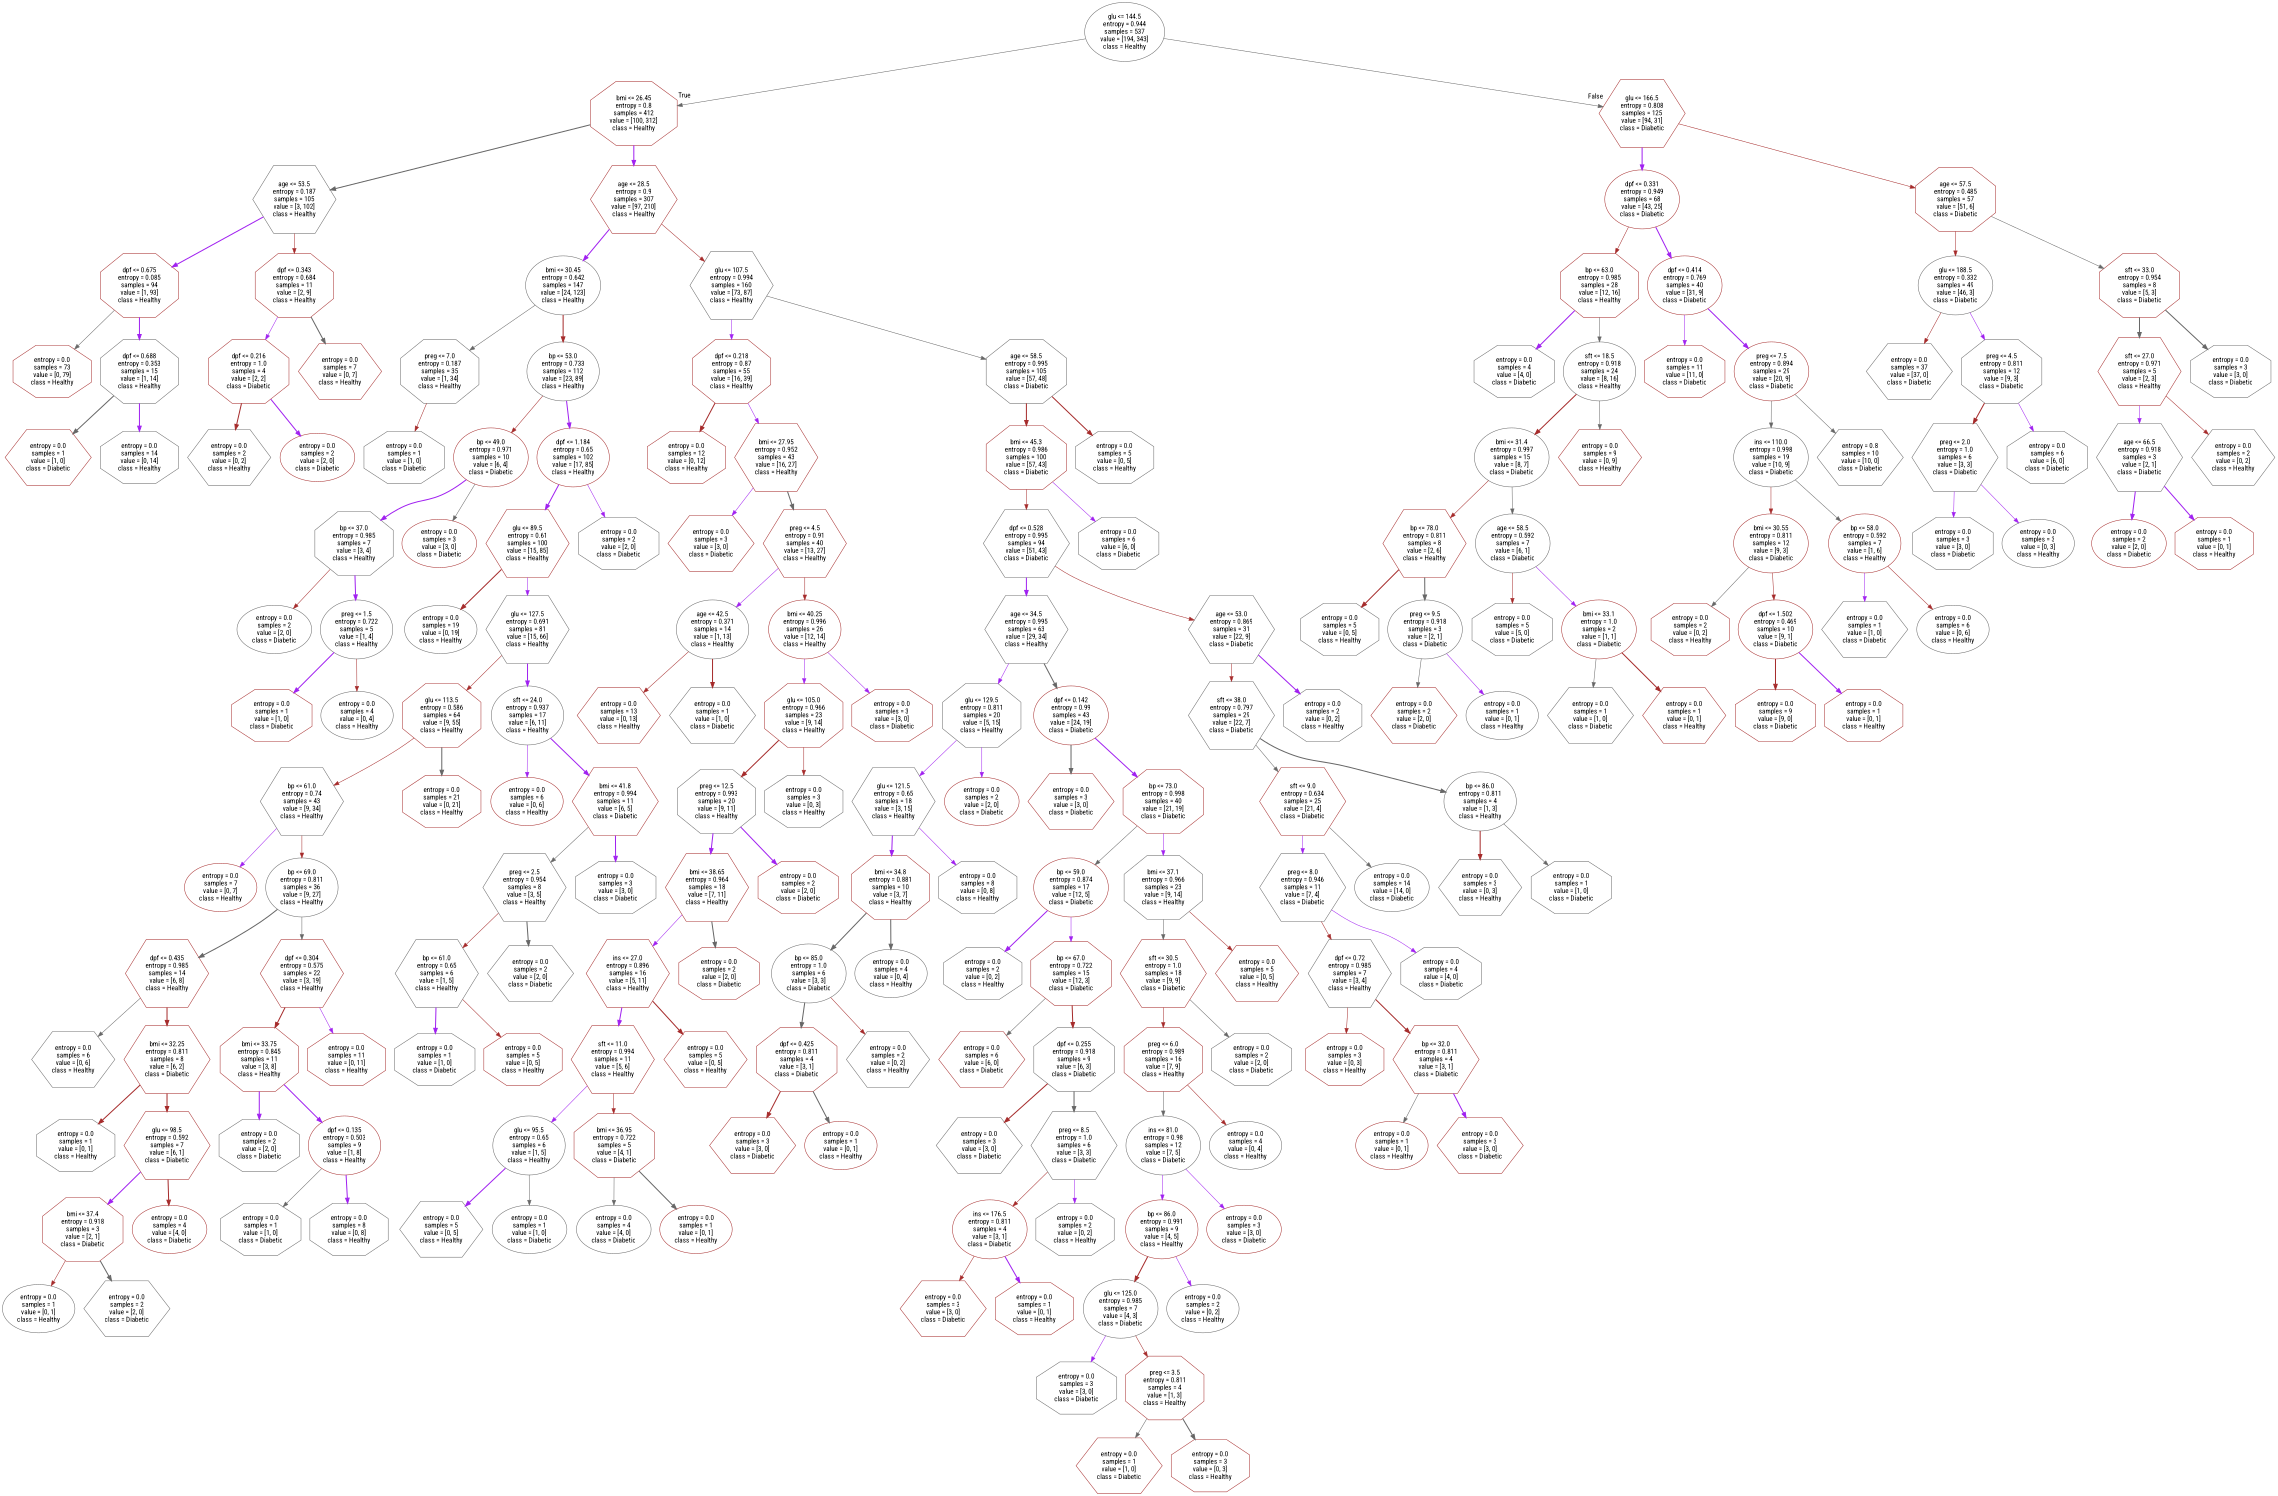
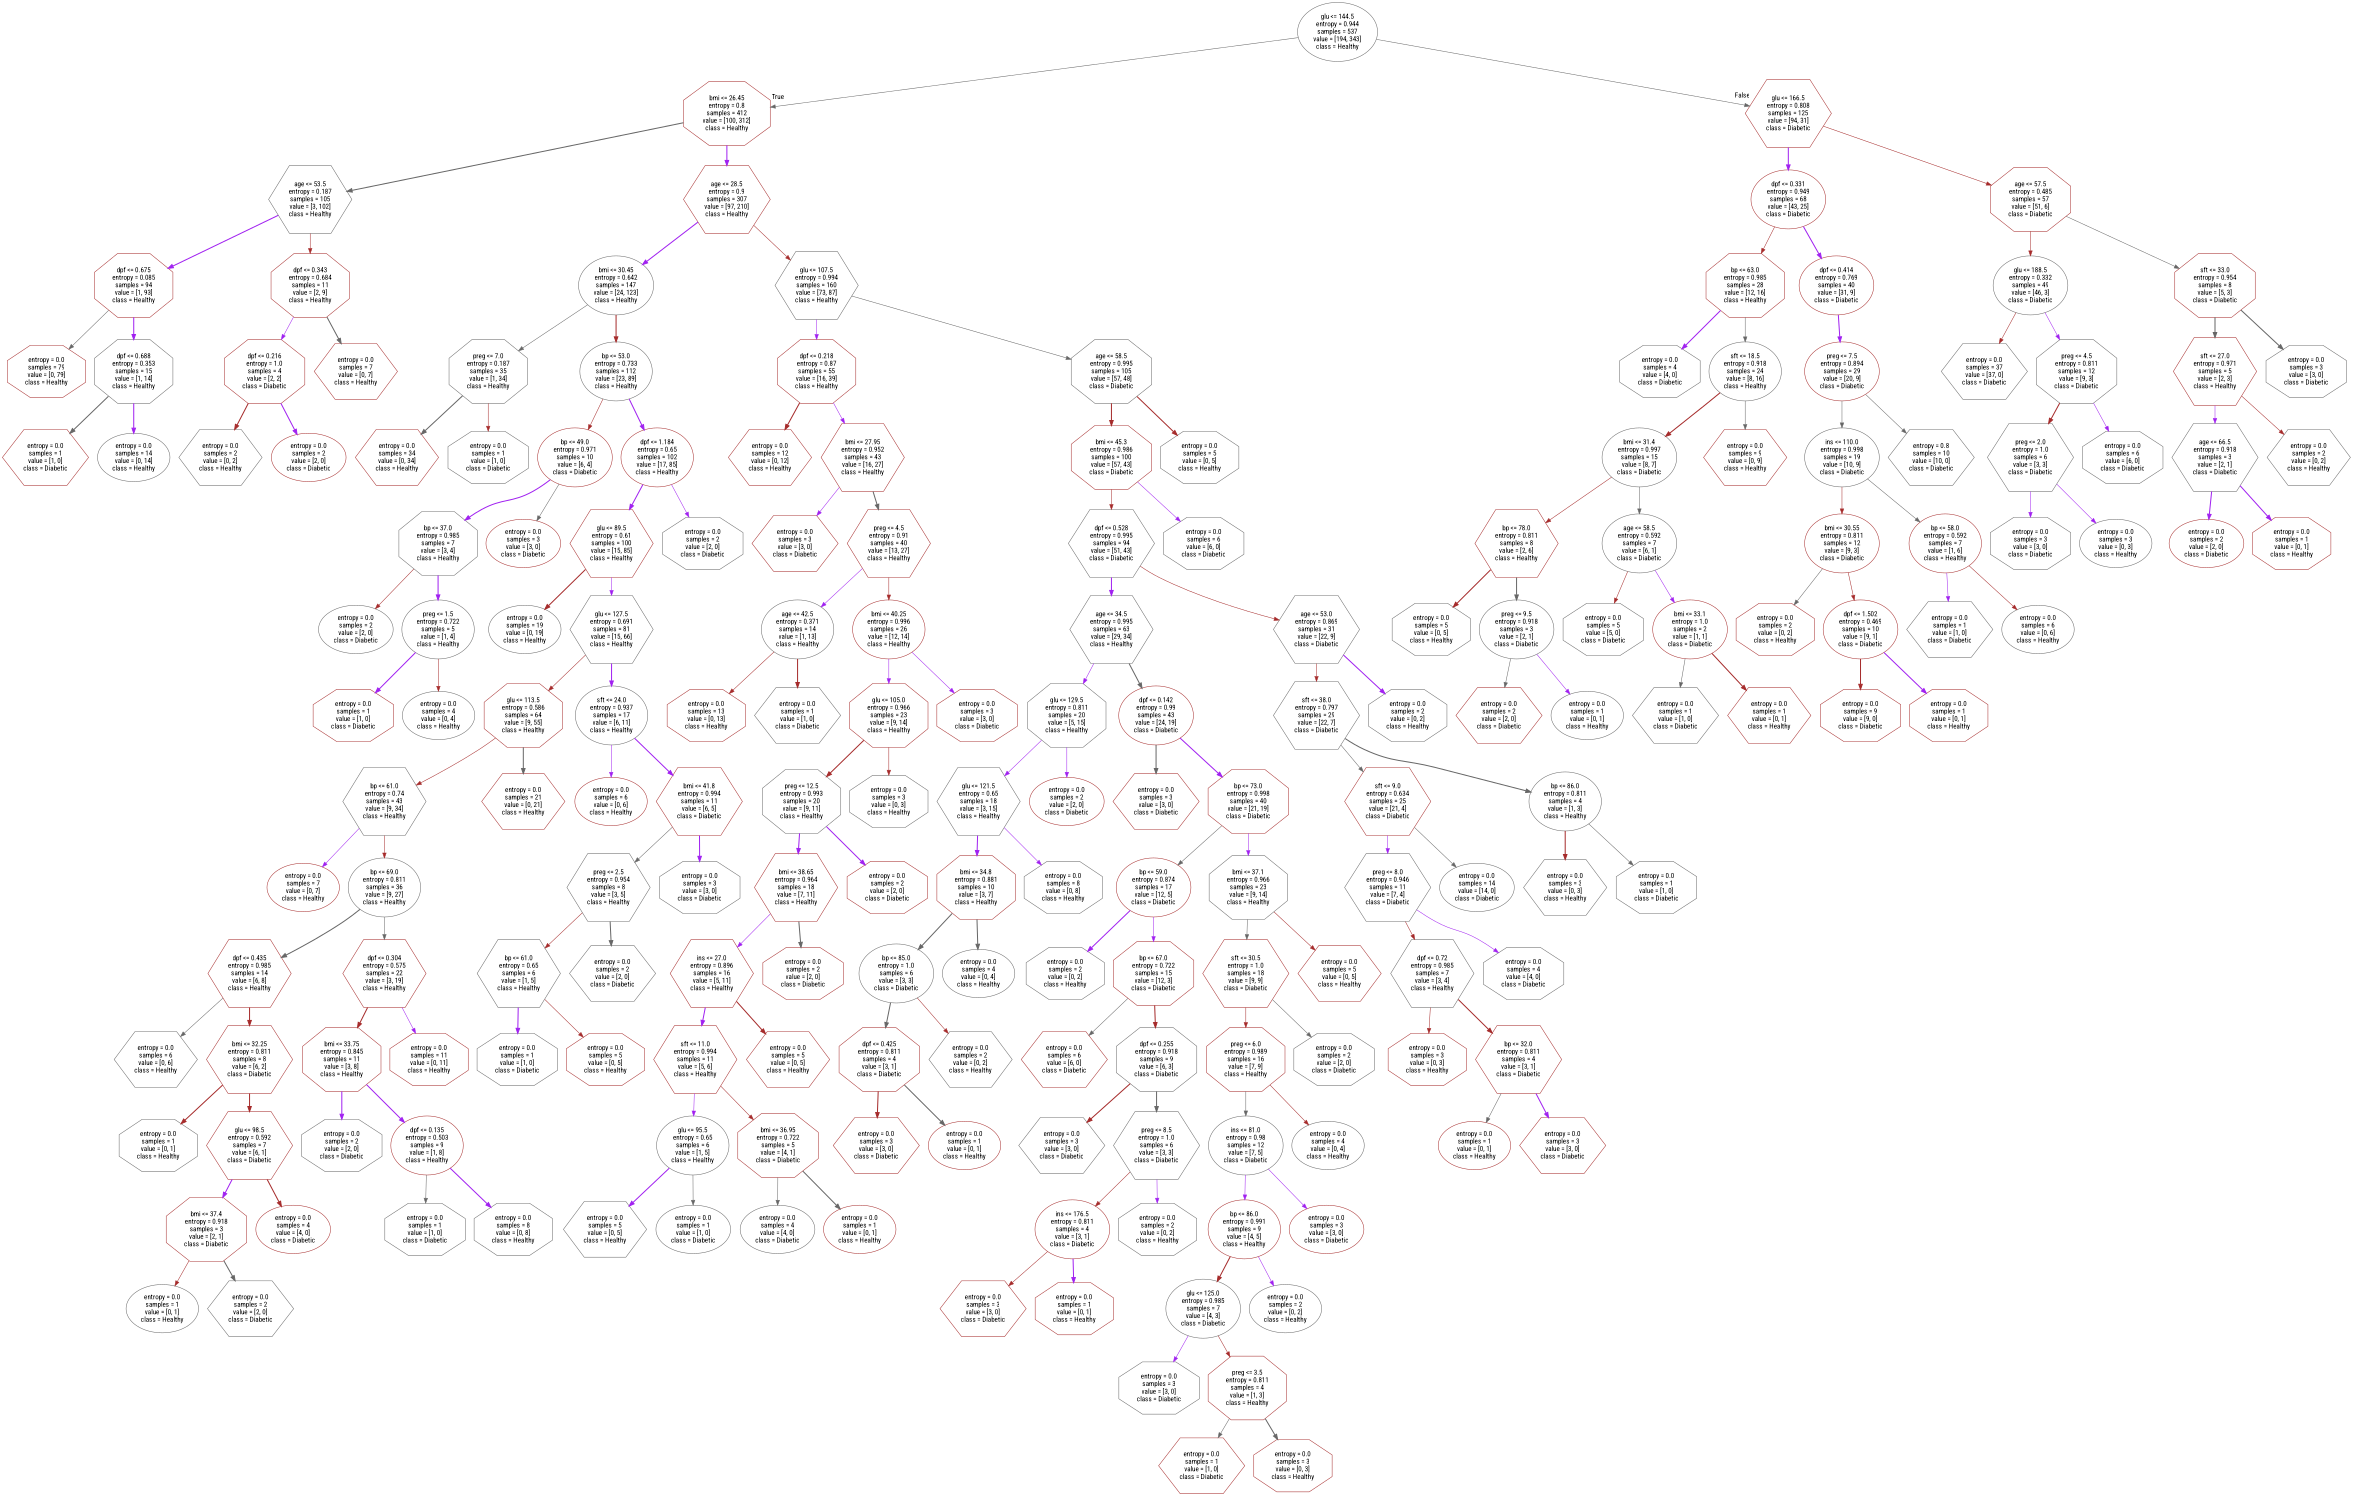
node "entropy = 0.0 samples = 73 value = [0, 79] class = Healthy": label "entropy = 0.0 samples = 73 value = [0, 79] class = Healthy" -> "entropy = 0.0 samples = 79 value = [0, 79] class = Healthy"
node "entropy = 0.0 samples = 11 value = [11, 0] class = Diabetic": removed
node "entropy = 0.0 samples = 14 value = [0, 14] class = Healthy": shape octagon -> ellipse
node "entropy = 0.0 samples = 34 value = [0, 34] class = Healthy": added
node "entropy = 0.0 samples = 12 value = [0, 12] class = Healthy": shape octagon -> hexagon
node "entropy = 0.0 samples = 13 value = [0, 13] class = Healthy": shape hexagon -> octagon
node "entropy = 0.0 samples = 21 value = [0, 21] class = Healthy": shape octagon -> hexagon
